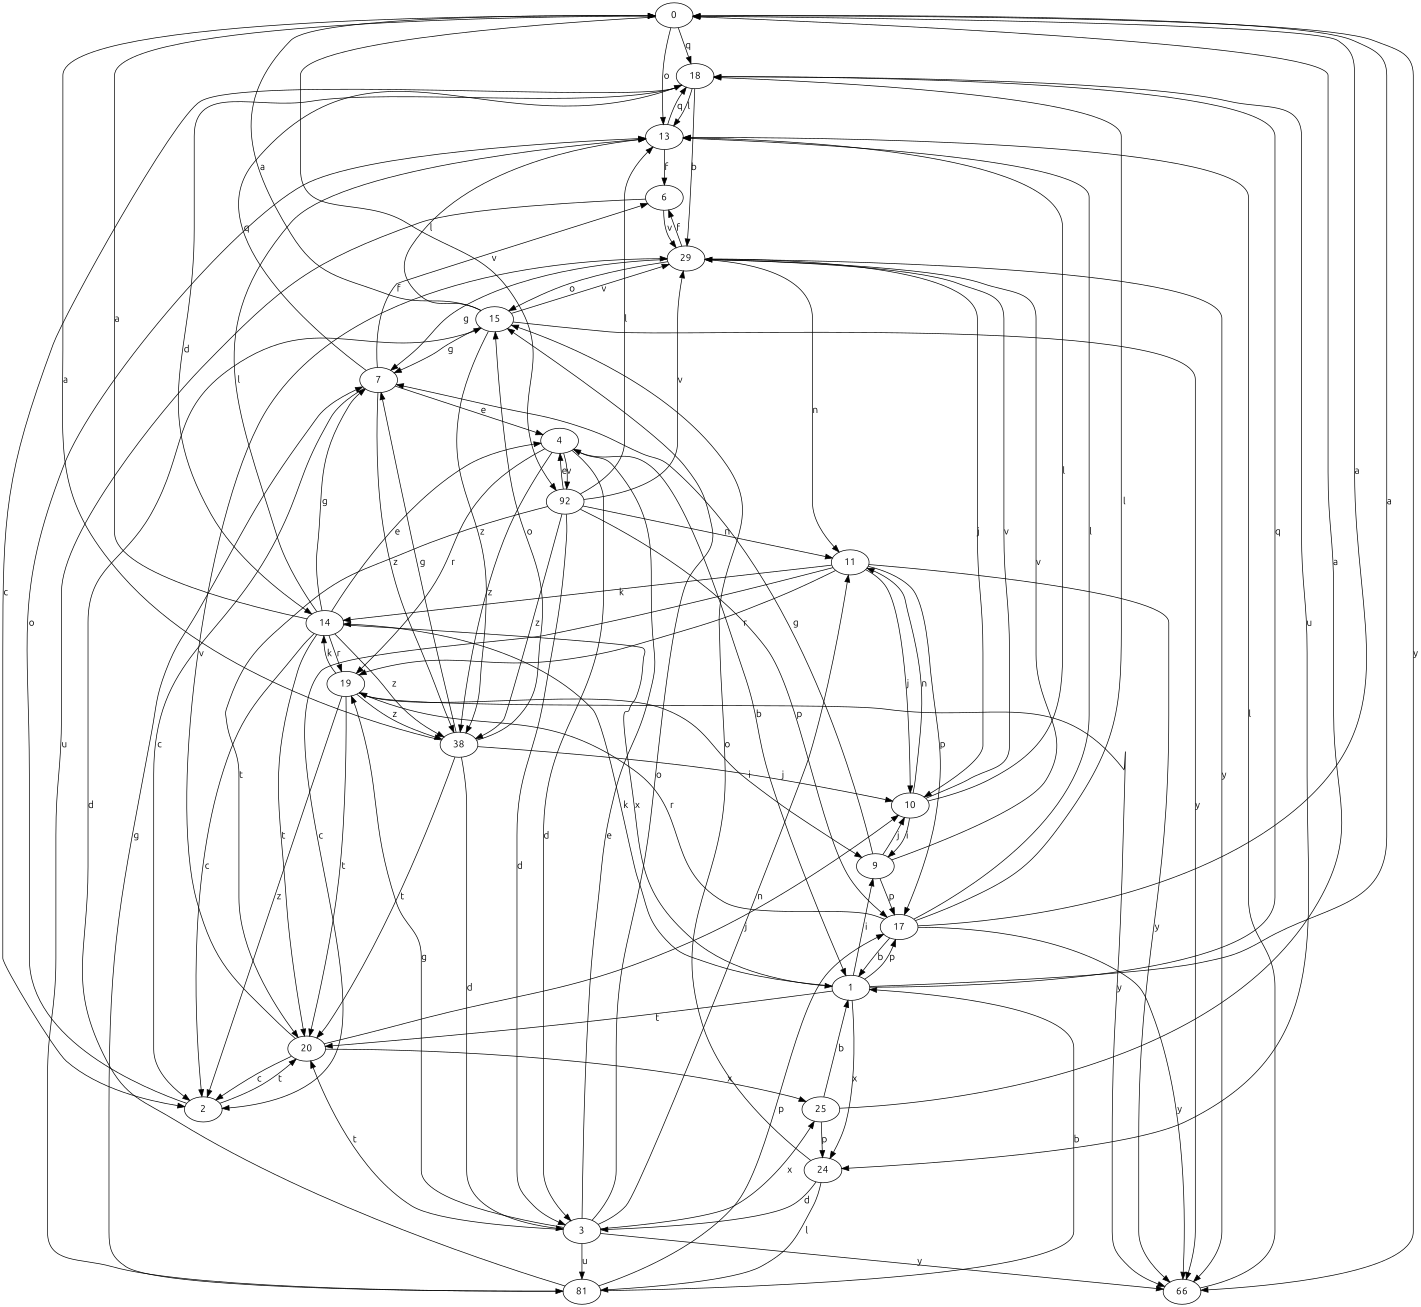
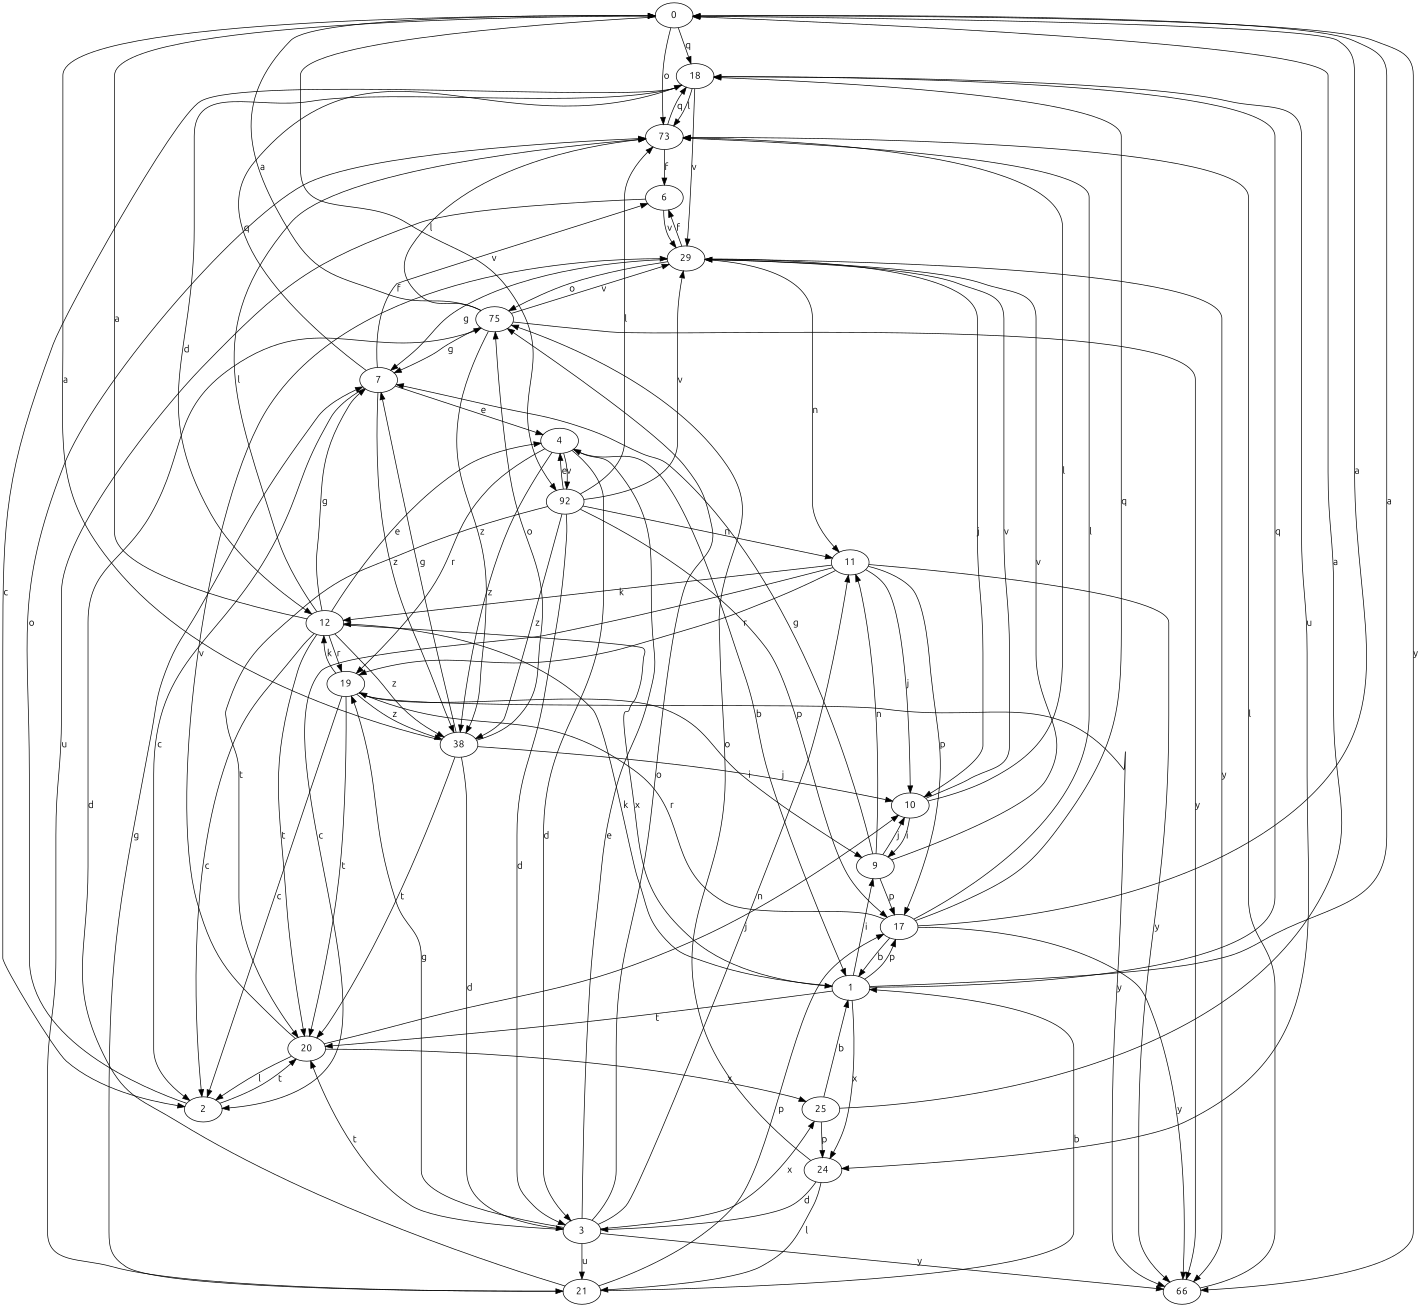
node "13": label "13" -> "73"
edge "18" -> "29": label "b" -> "v"
node "15": label "15" -> "75"
edge "17" -> "18": label "l" -> "q"
node "14": label "14" -> "12"
edge "10" -> "11": now "9" -> "11"
edge "19" -> "2": label "z" -> "c"
edge "20" -> "2": label "c" -> "l"
node "81": label "81" -> "21"
